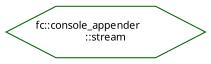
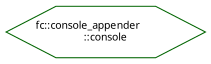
node "fc::console_appender ::stream": label "fc::console_appender ::stream" -> "fc::console_appender ::console"
